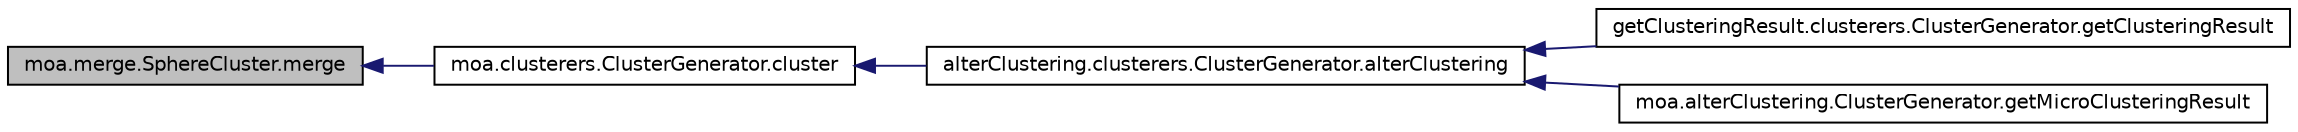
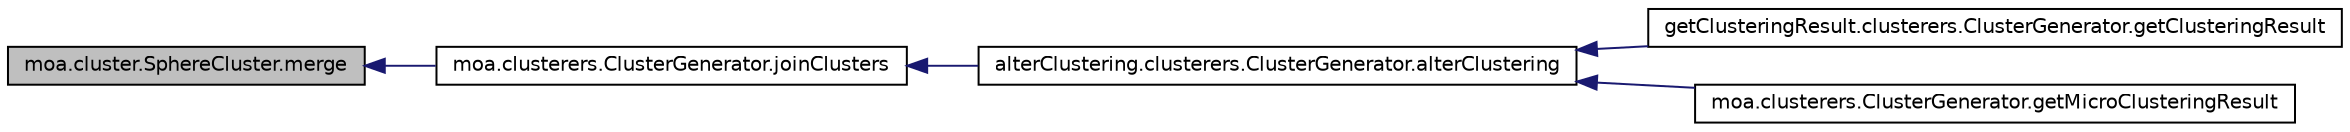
node "moa.merge.SphereCluster.merge": label "moa.merge.SphereCluster.merge" -> "moa.cluster.SphereCluster.merge"
node "moa.clusterers.ClusterGenerator.cluster": label "moa.clusterers.ClusterGenerator.cluster" -> "moa.clusterers.ClusterGenerator.joinClusters"
node "moa.alterClustering.ClusterGenerator.getMicroClusteringResult": label "moa.alterClustering.ClusterGenerator.getMicroClusteringResult" -> "moa.clusterers.ClusterGenerator.getMicroClusteringResult"
